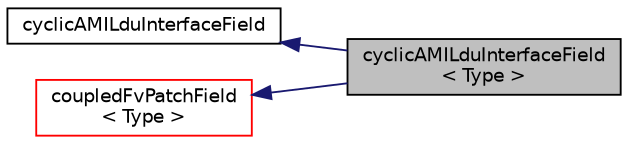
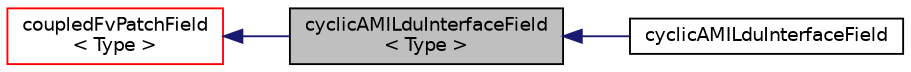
edge "cyclicAMILduInterfaceField < Type >" -> "cyclicAMILduInterfaceField": reversed
